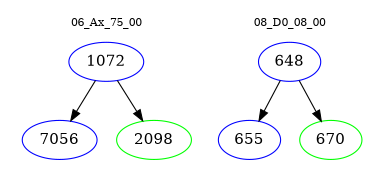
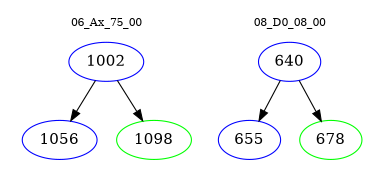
node "1072": label "1072" -> "1002"
node "648": label "648" -> "640"
node "7056": label "7056" -> "1056"
node "2098": label "2098" -> "1098"
node "670": label "670" -> "678"
